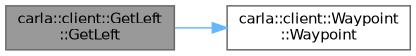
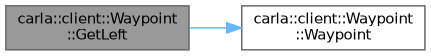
node "carla::client::GetLeft ::GetLeft": label "carla::client::GetLeft ::GetLeft" -> "carla::client::Waypoint ::GetLeft"
